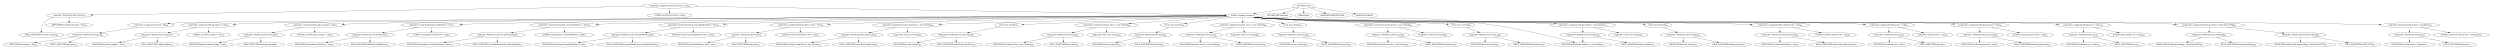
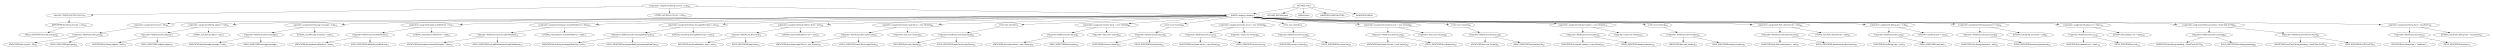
edge "(BLOCK,<empty>,<empty>)" -> "(IDENTIFIER,this,Vector headers = new Vector())": now "(BLOCK,<empty>,<empty>)" -> "(<operator>.assignment,Vector bccList = new Vector())"
edge "(<operator>.fieldAccess,this.charset)" -> "(FIELD_IDENTIFIER,charset,charset)": now "(IDENTIFIER,this,String charset = null)" -> "(FIELD_IDENTIFIER,charset,charset)"
